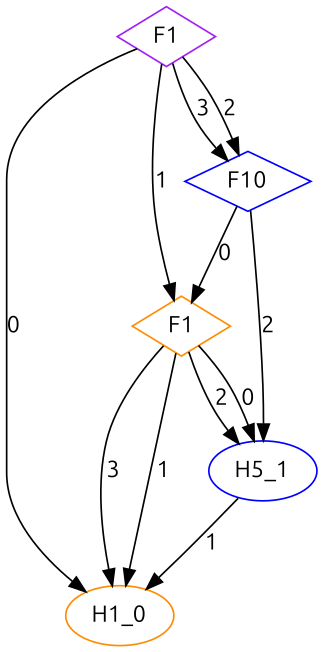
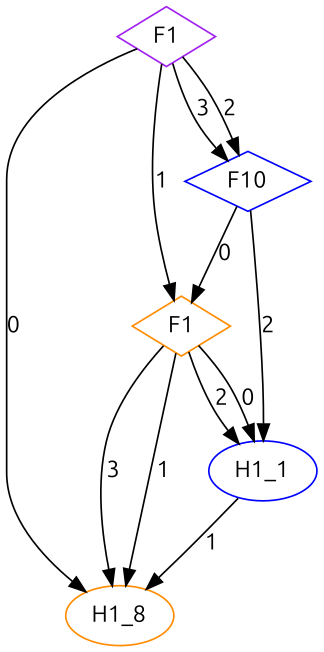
node "H5_1": label "H5_1" -> "H1_1"
node "H1_0": label "H1_0" -> "H1_8"
